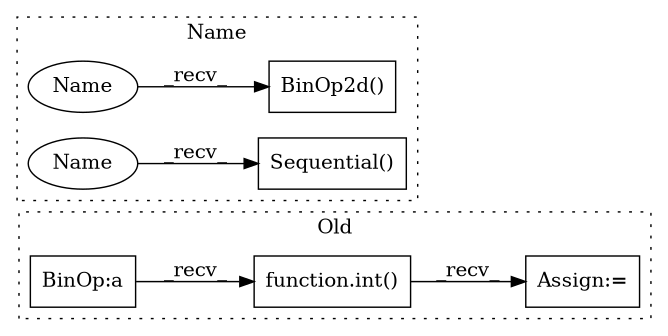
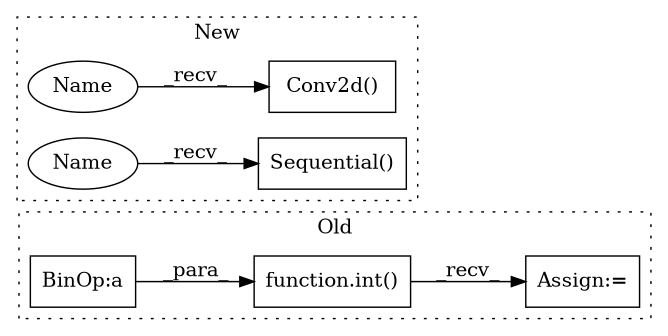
cluster "Name": label "Name" -> "New"
node "BinOp2d()": label "BinOp2d()" -> "Conv2d()"
edge "BinOp:a" -> "function.int()": label "_recv_" -> "_para_"
